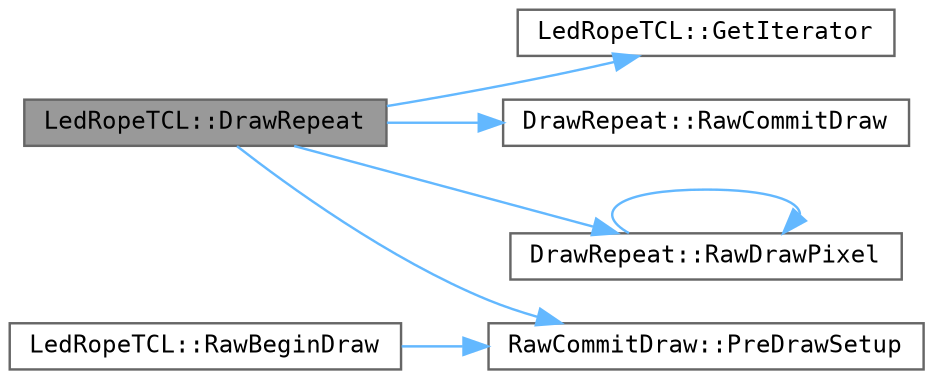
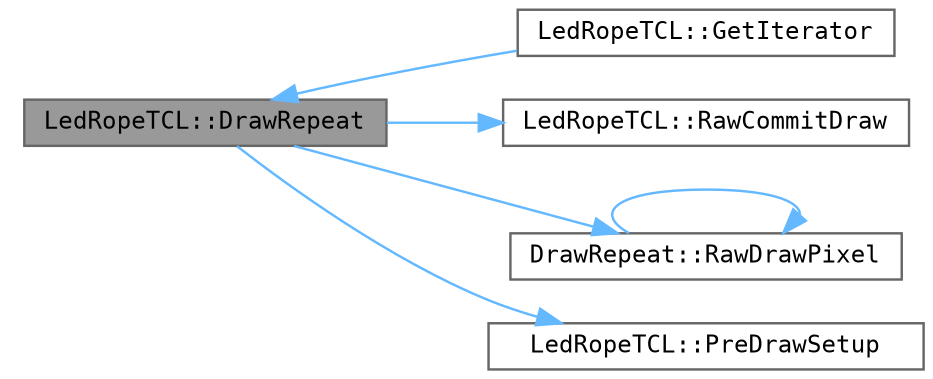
edge "LedRopeTCL::DrawRepeat" -> "LedRopeTCL::GetIterator": reversed
node "DrawRepeat::RawCommitDraw": label "DrawRepeat::RawCommitDraw" -> "LedRopeTCL::RawCommitDraw"
node "LedRopeTCL::RawBeginDraw": removed
node "RawCommitDraw::PreDrawSetup": label "RawCommitDraw::PreDrawSetup" -> "LedRopeTCL::PreDrawSetup"
